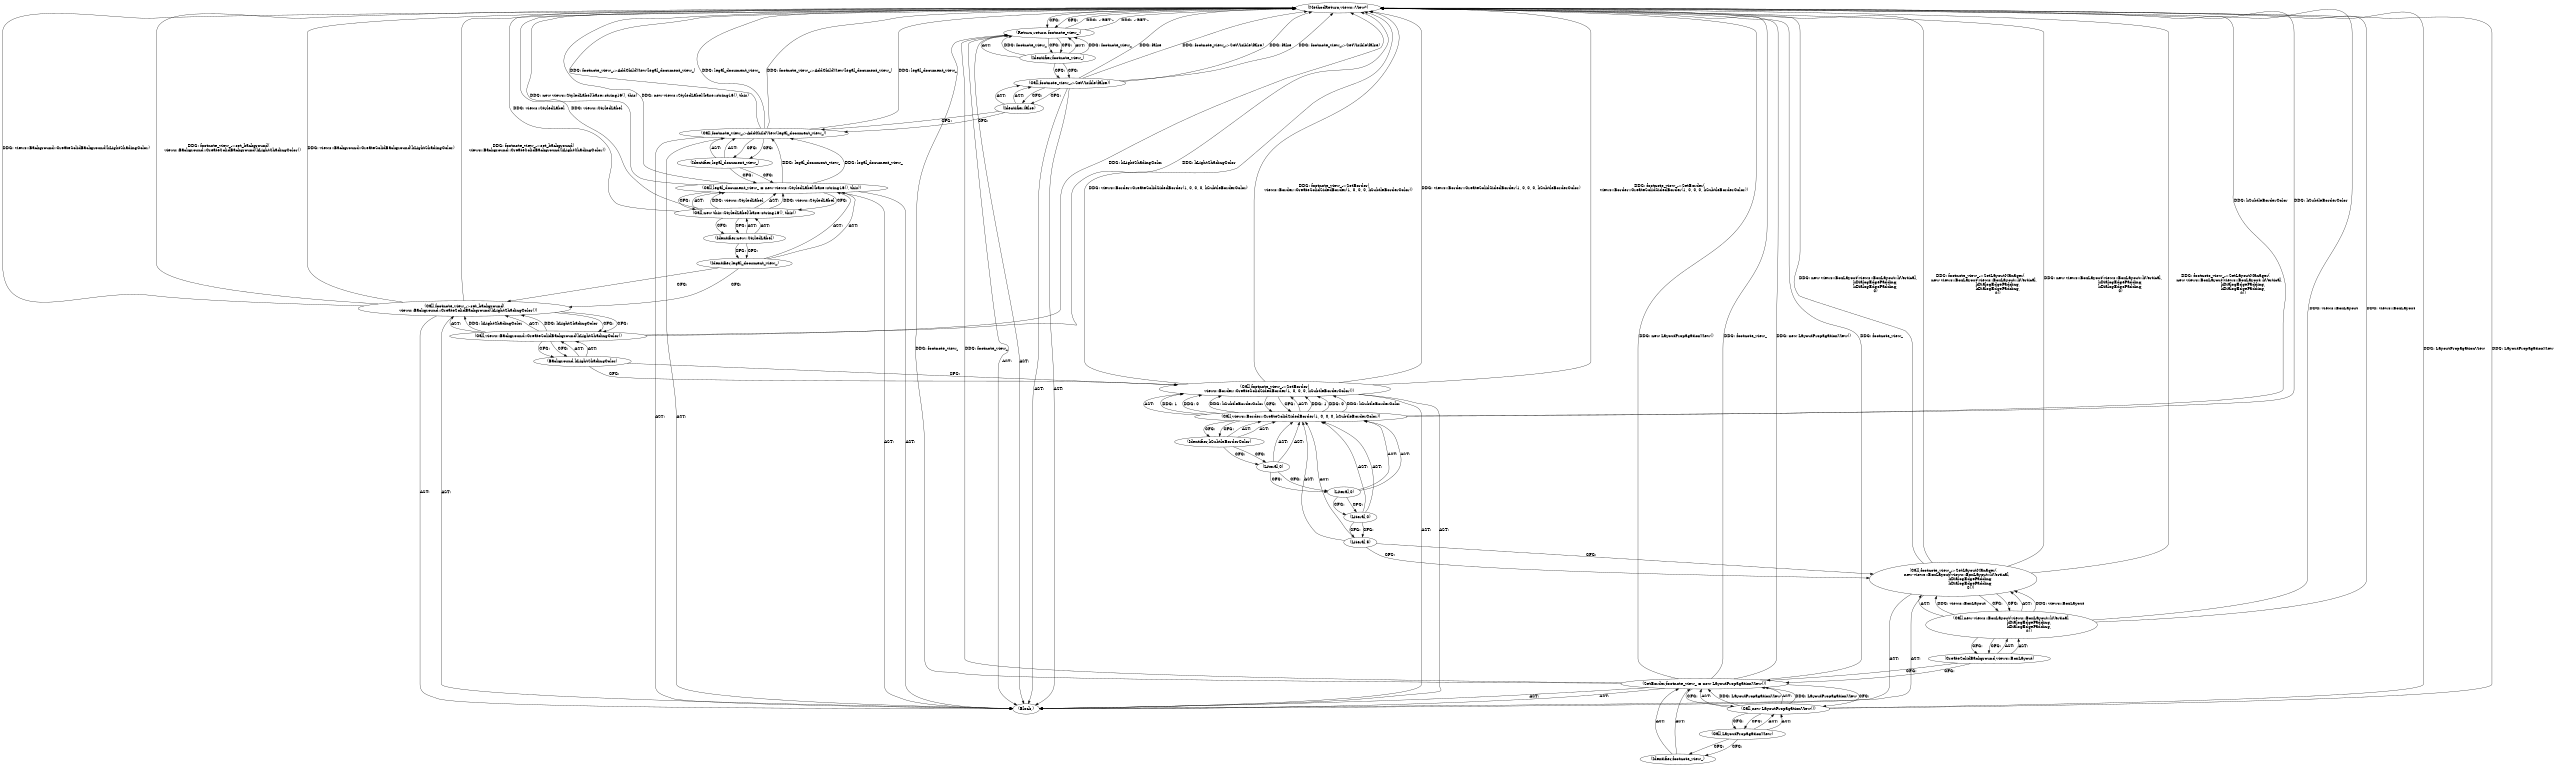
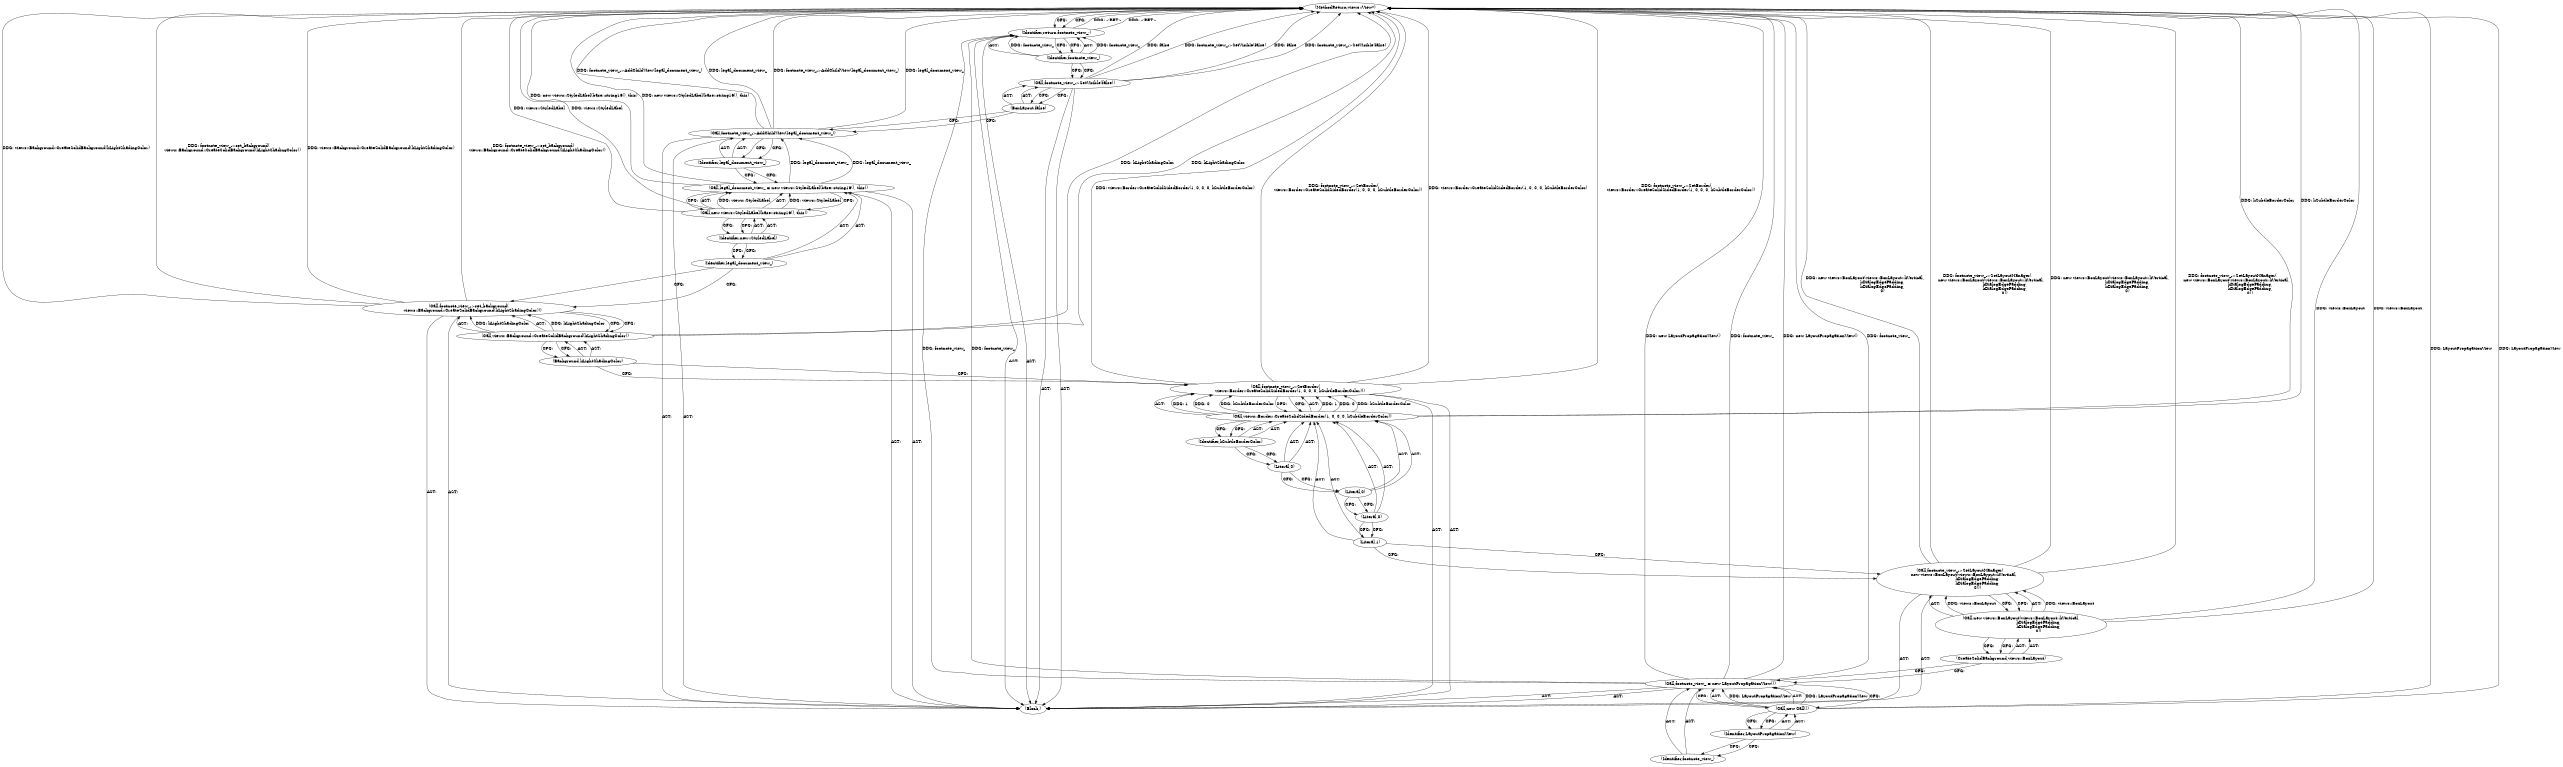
node "(Return,return footnote_view_;)": label "(Return,return footnote_view_;)" -> "(Identifier,return footnote_view_;)"
node "(Identifier,false)": label "(Identifier,false)" -> "(BoxLayout,false)"
node "(Call,new this::StyledLabel(base::string16(), this))": label "(Call,new this::StyledLabel(base::string16(), this))" -> "(Call,new views::StyledLabel(base::string16(), this))"
node "(Literal,5)": label "(Literal,5)" -> "(Literal,1)"
node "(SetBorder,footnote_view_ = new LayoutPropagationView())": label "(SetBorder,footnote_view_ = new LayoutPropagationView())" -> "(Call,footnote_view_ = new LayoutPropagationView())"
node "(Call,new LayoutPropagationView())": label "(Call,new LayoutPropagationView())" -> "(Call,new Call())"
node "(Call,LayoutPropagationView)": label "(Call,LayoutPropagationView)" -> "(Identifier,LayoutPropagationView)"
